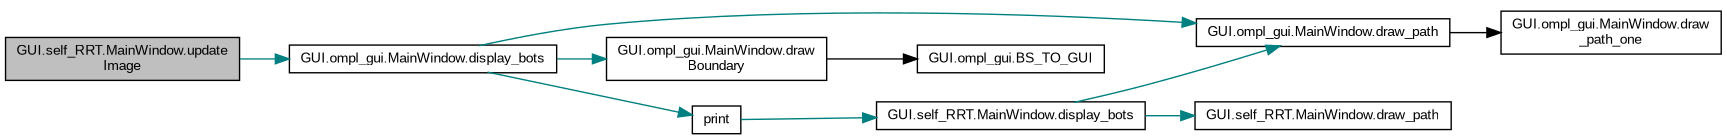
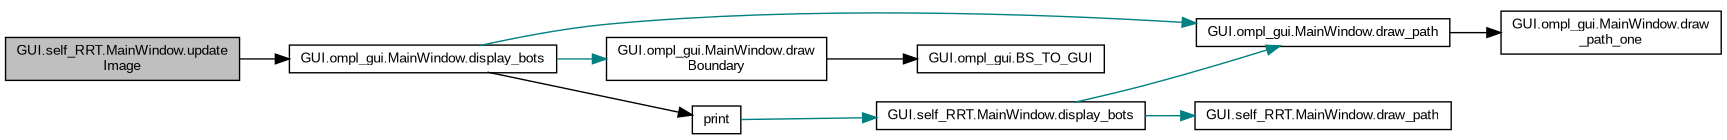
edge "GUI.self_RRT.MainWindow.update Image" -> "GUI.ompl_gui.MainWindow.display_bots": color teal -> black
edge "GUI.ompl_gui.MainWindow.display_bots" -> "print": color teal -> black
